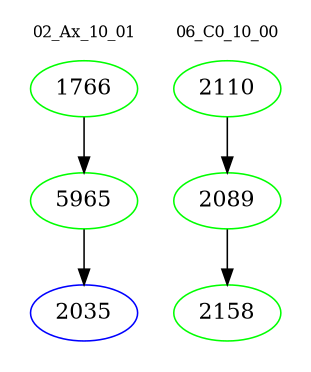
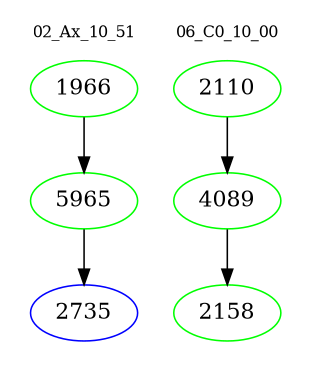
cluster "02_Ax_10_01": label "02_Ax_10_01" -> "02_Ax_10_51"
node "1766": label "1766" -> "1966"
node "2089": label "2089" -> "4089"
node "2035": label "2035" -> "2735"
